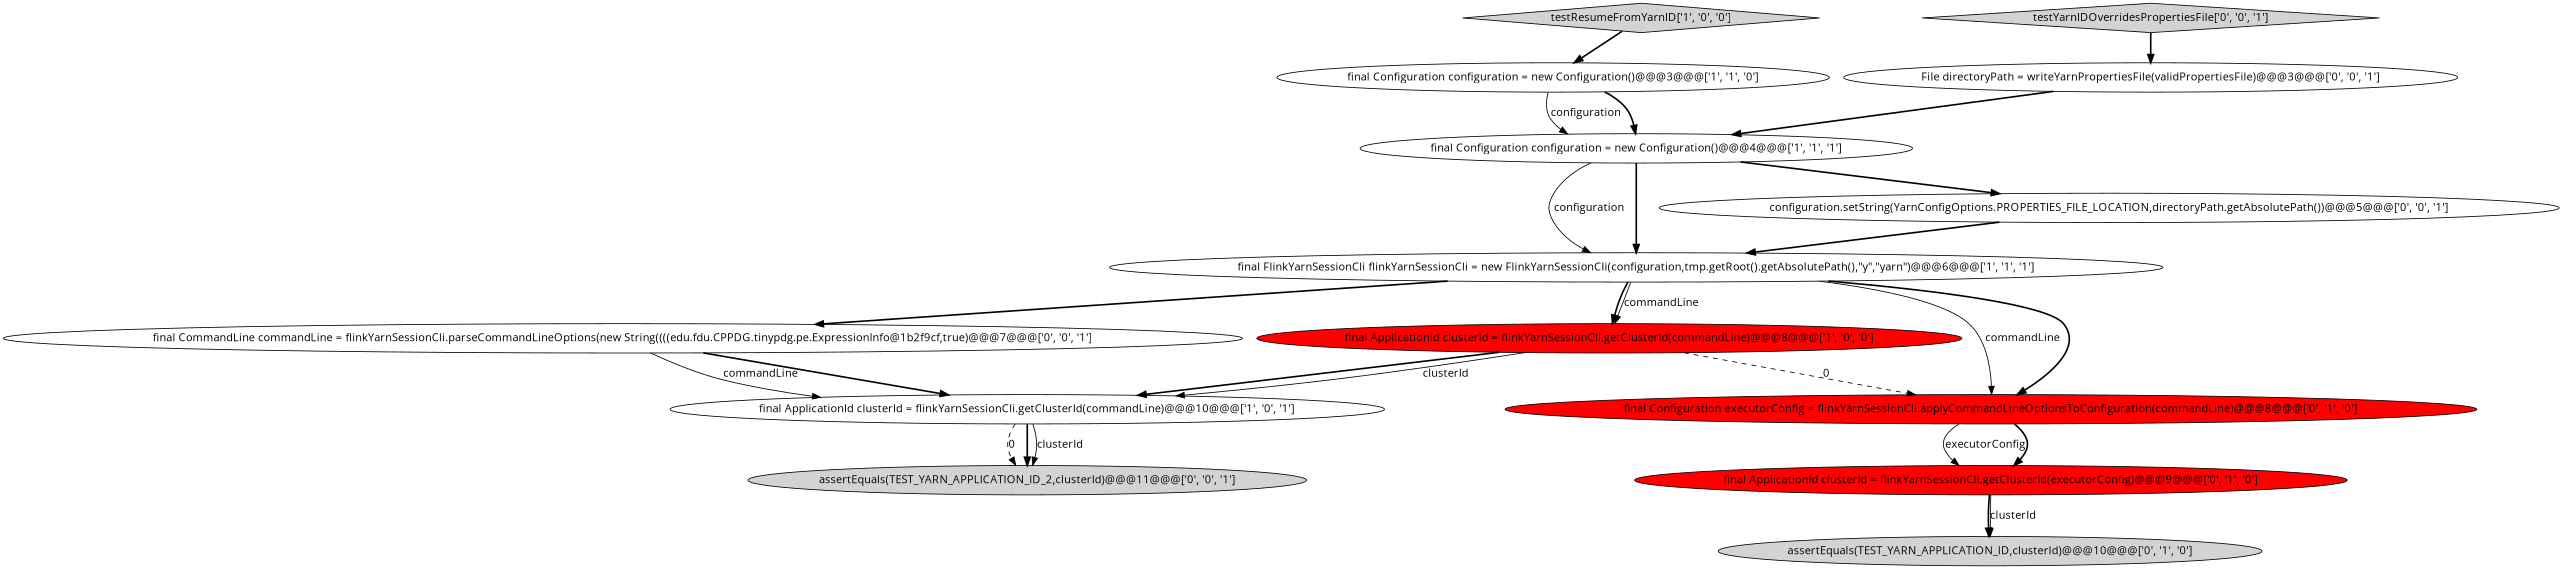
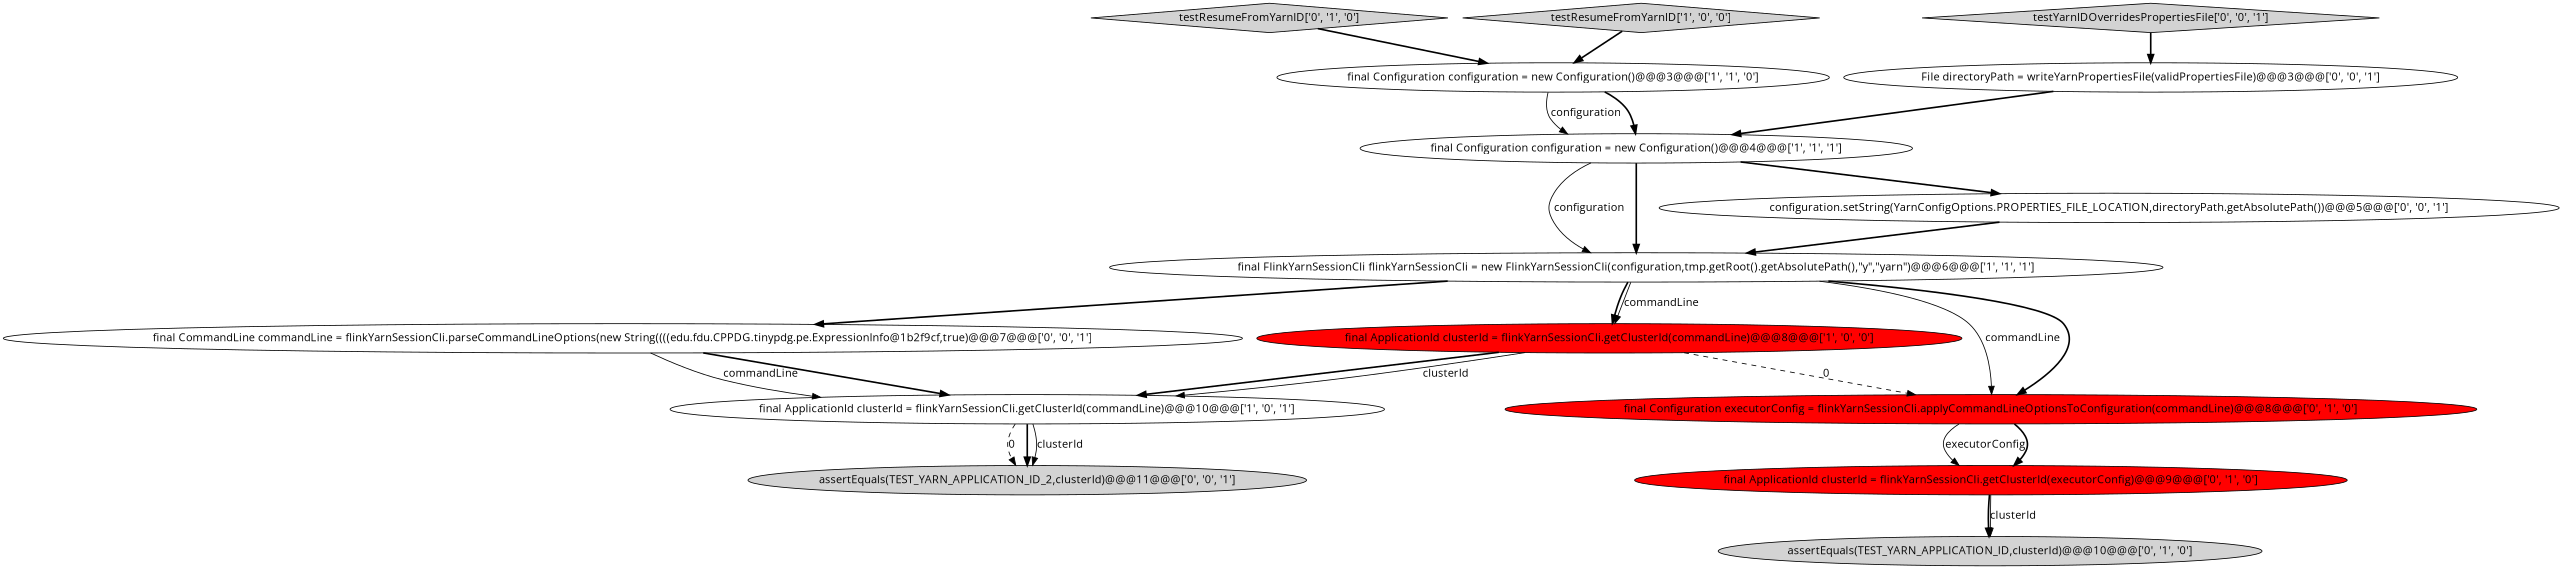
node "testResumeFromYarnID['0', '1', '0']": added
